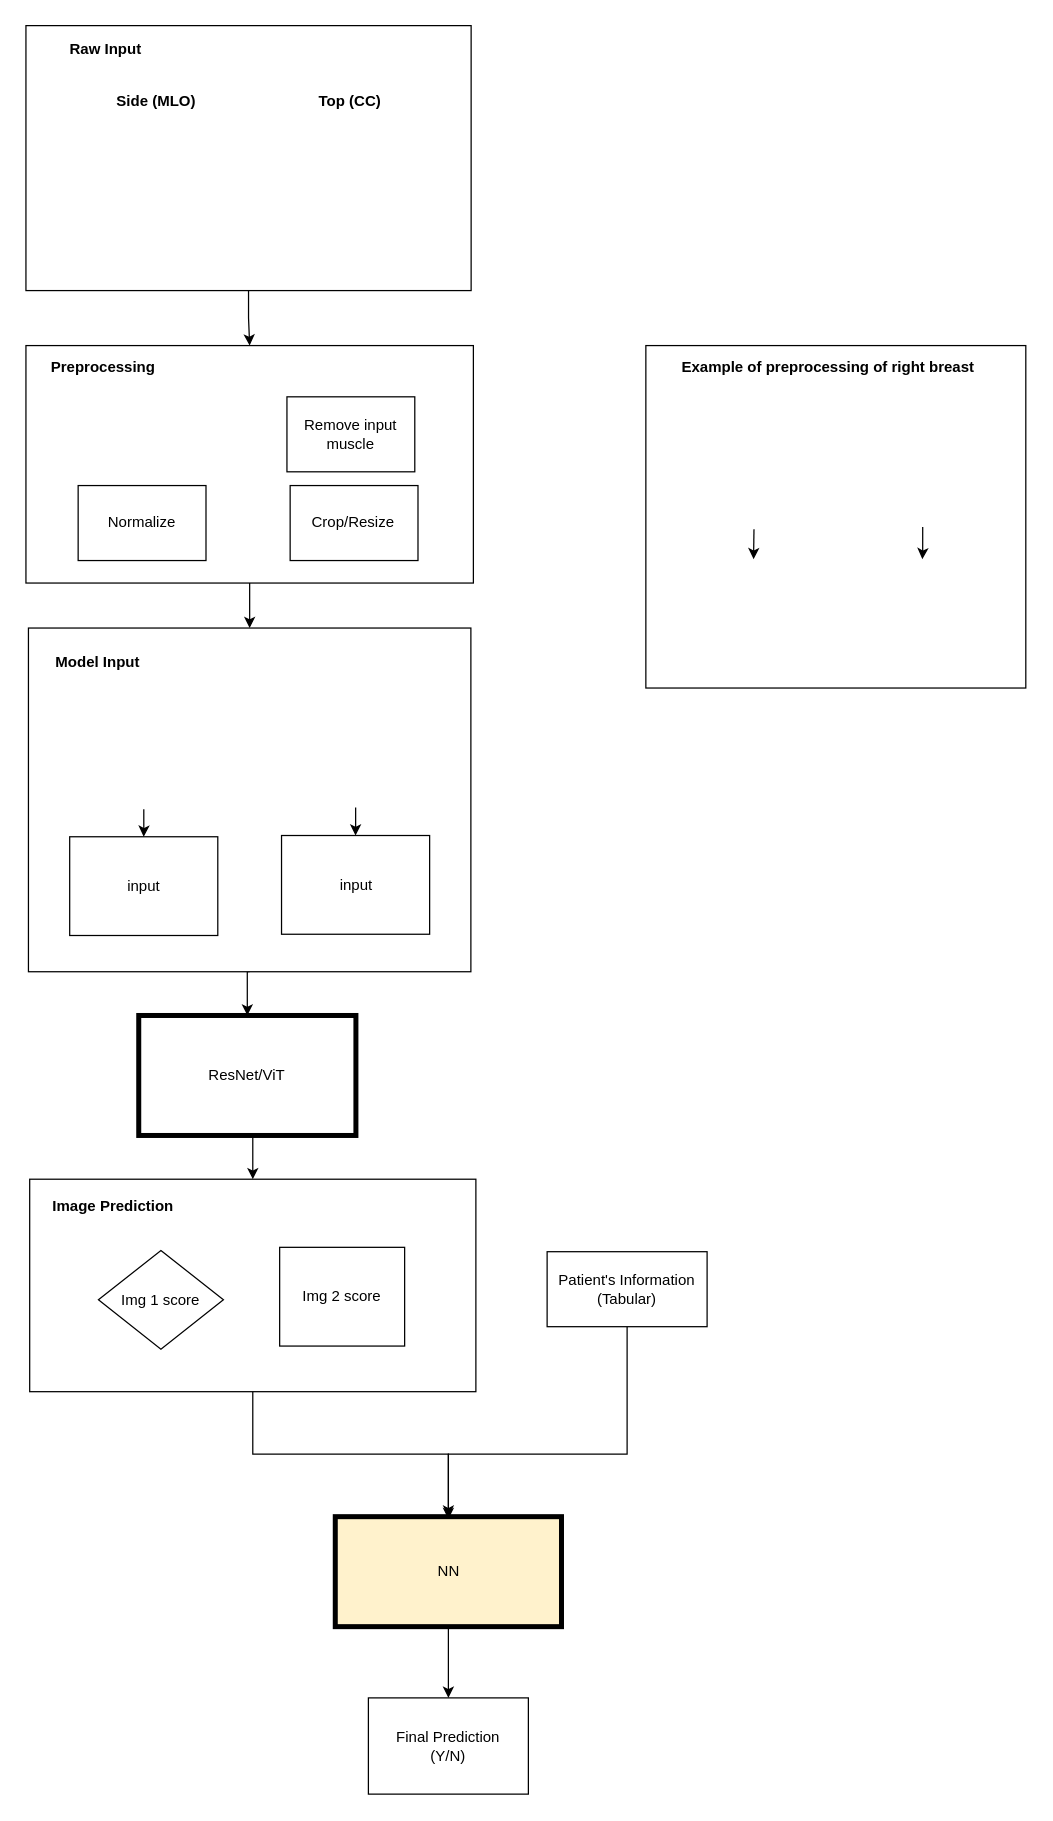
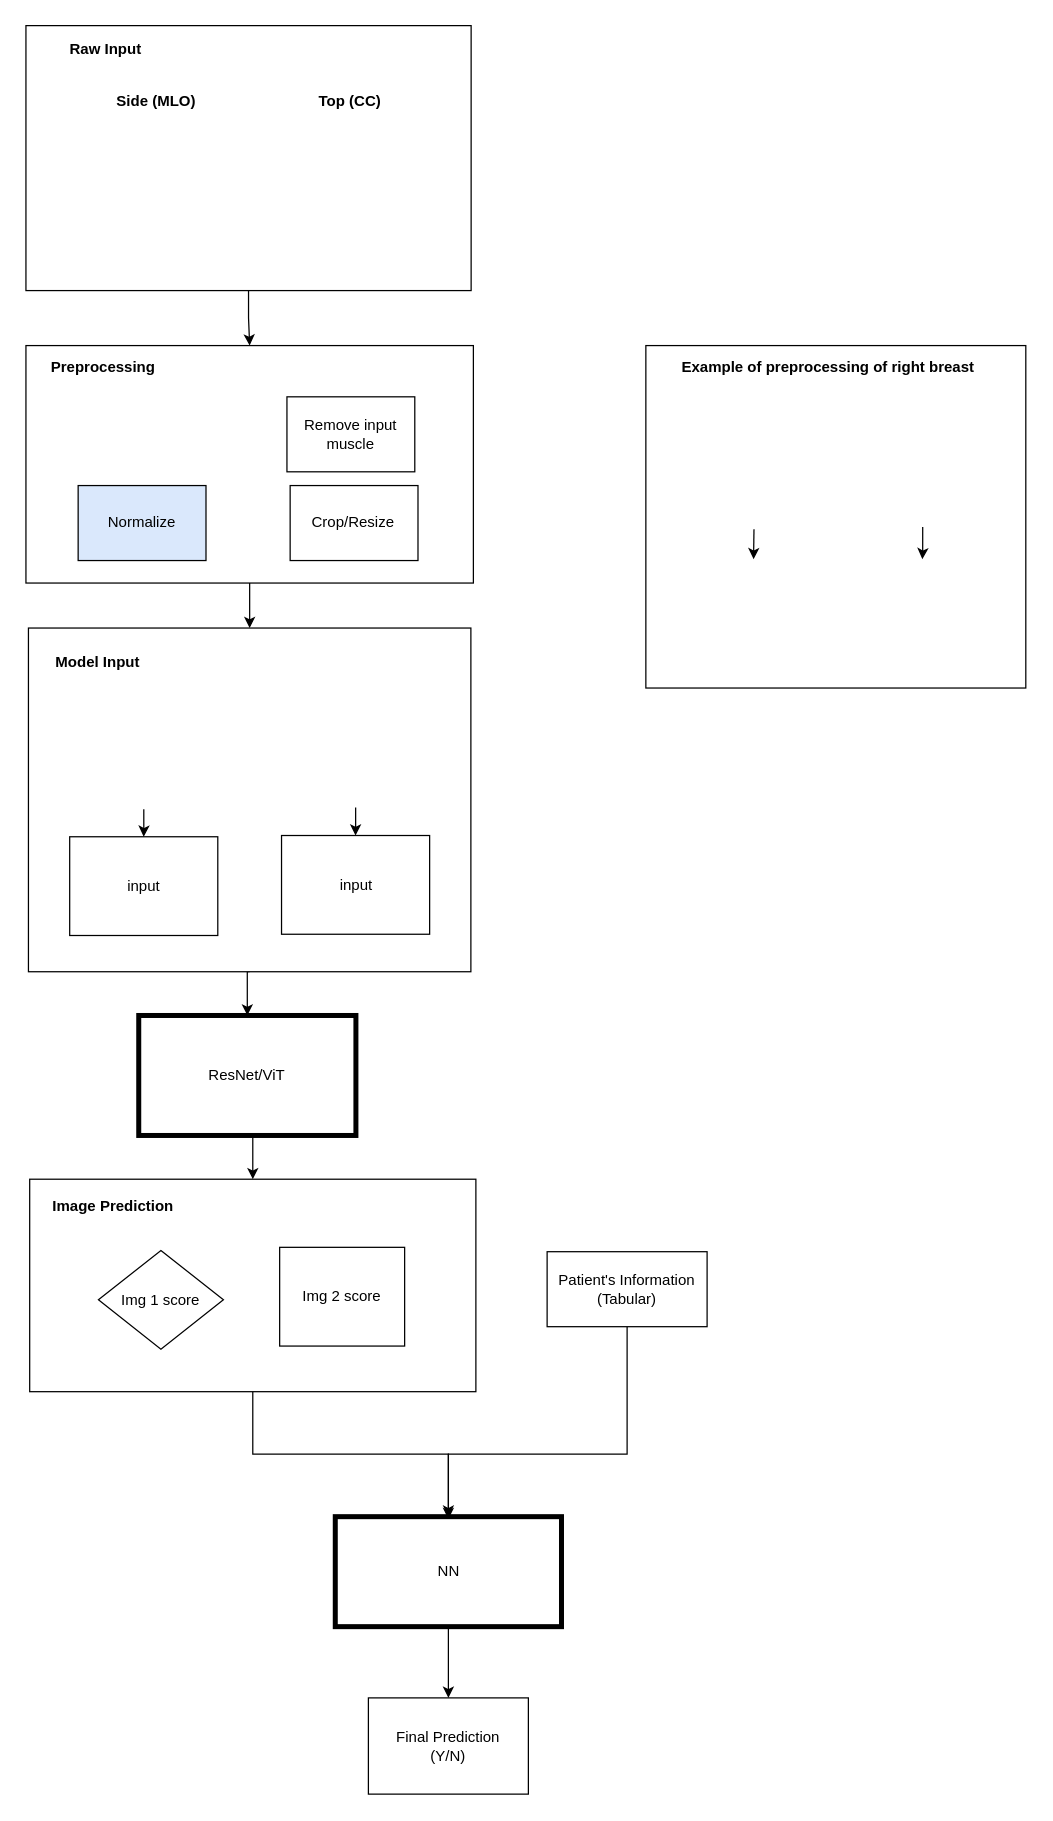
node "Normalize": fillcolor #ffffff -> #dae8fc
node "NN": fillcolor #fff2cc -> #ffffff
